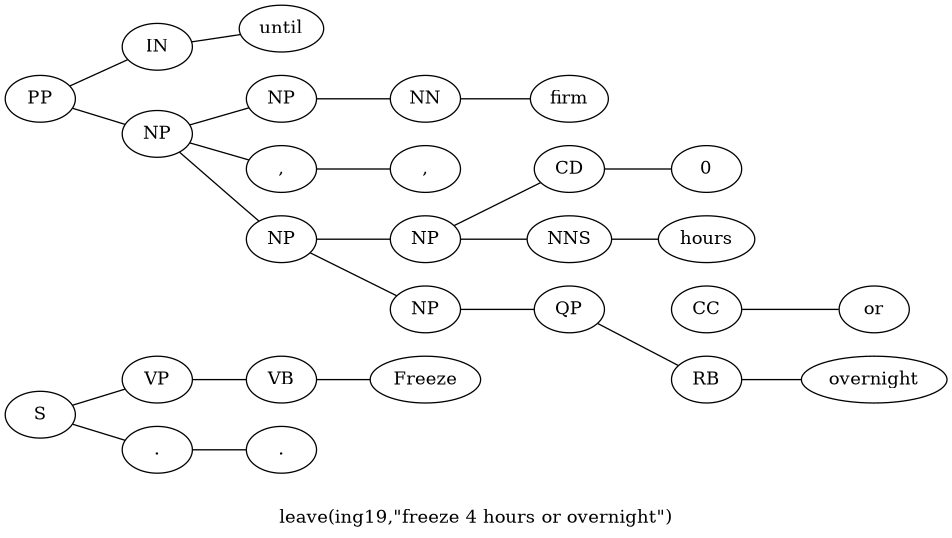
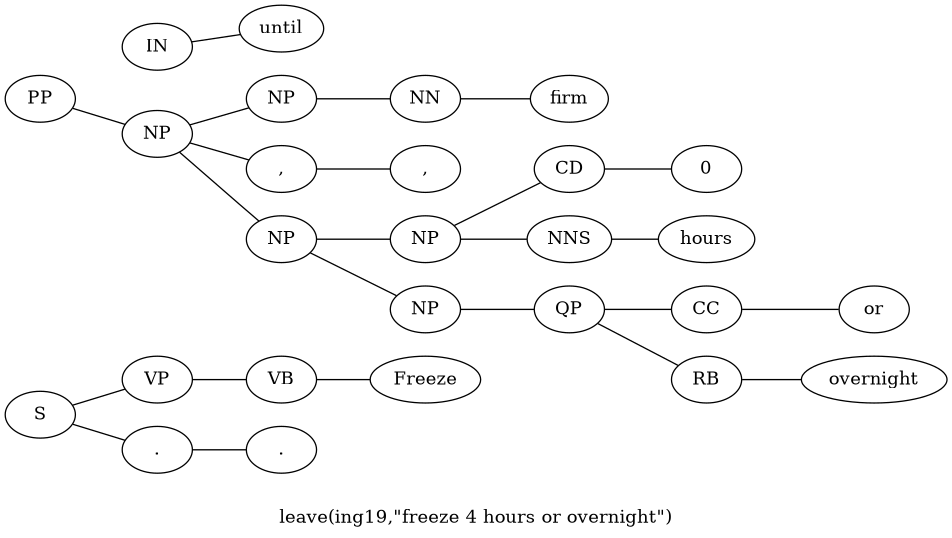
edge "IN" -- "PP": removed
edge "QP" -- "CC": added
